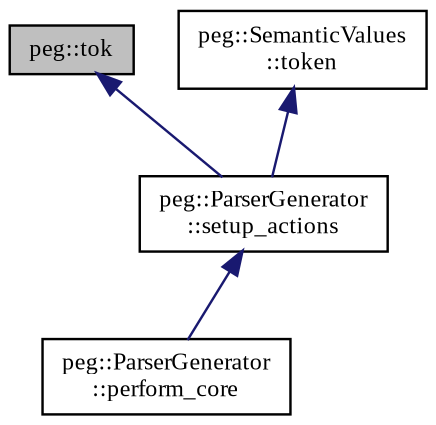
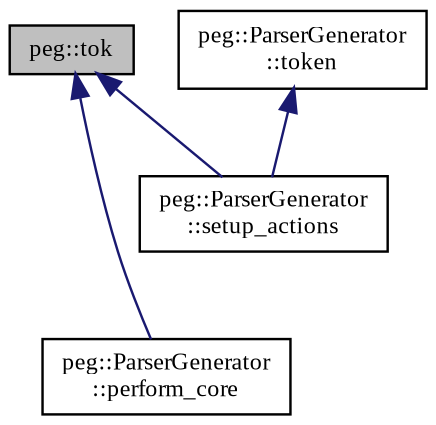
node "peg::SemanticValues ::token": label "peg::SemanticValues ::token" -> "peg::ParserGenerator ::token"
edge "peg::ParserGenerator ::perform_core" -> "peg::ParserGenerator ::setup_actions": now "peg::ParserGenerator ::perform_core" -> "peg::tok"
